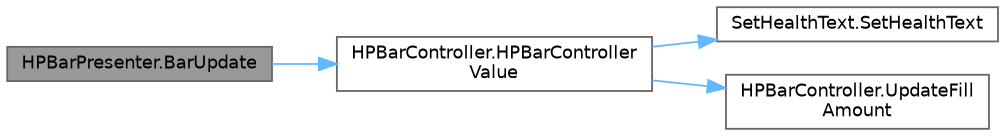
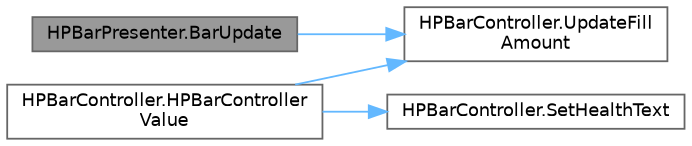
node "SetHealthText.SetHealthText": label "SetHealthText.SetHealthText" -> "HPBarController.SetHealthText"
edge "HPBarPresenter.BarUpdate" -> "HPBarController.HPBarController Value": now "HPBarPresenter.BarUpdate" -> "HPBarController.UpdateFill Amount"
